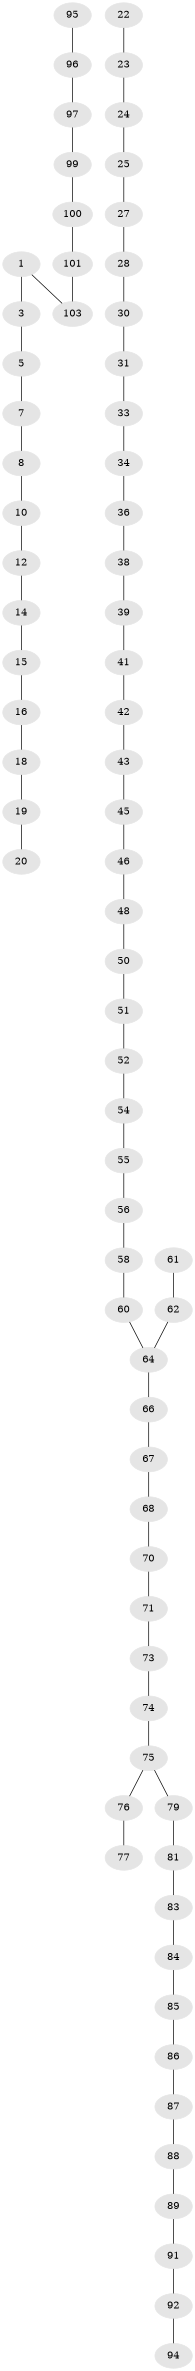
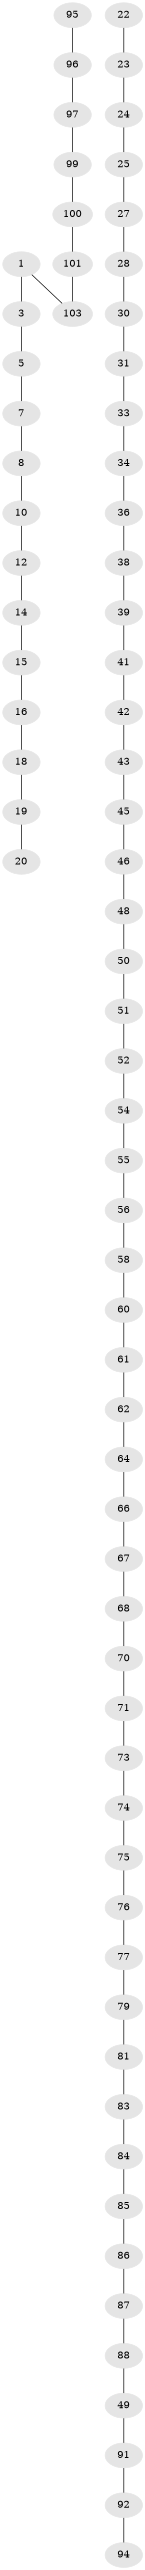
edge "60" -- "64": now "60" -- "61"
edge "75" -- "79": now "77" -- "79"
node "89": label "89" -> "49"
